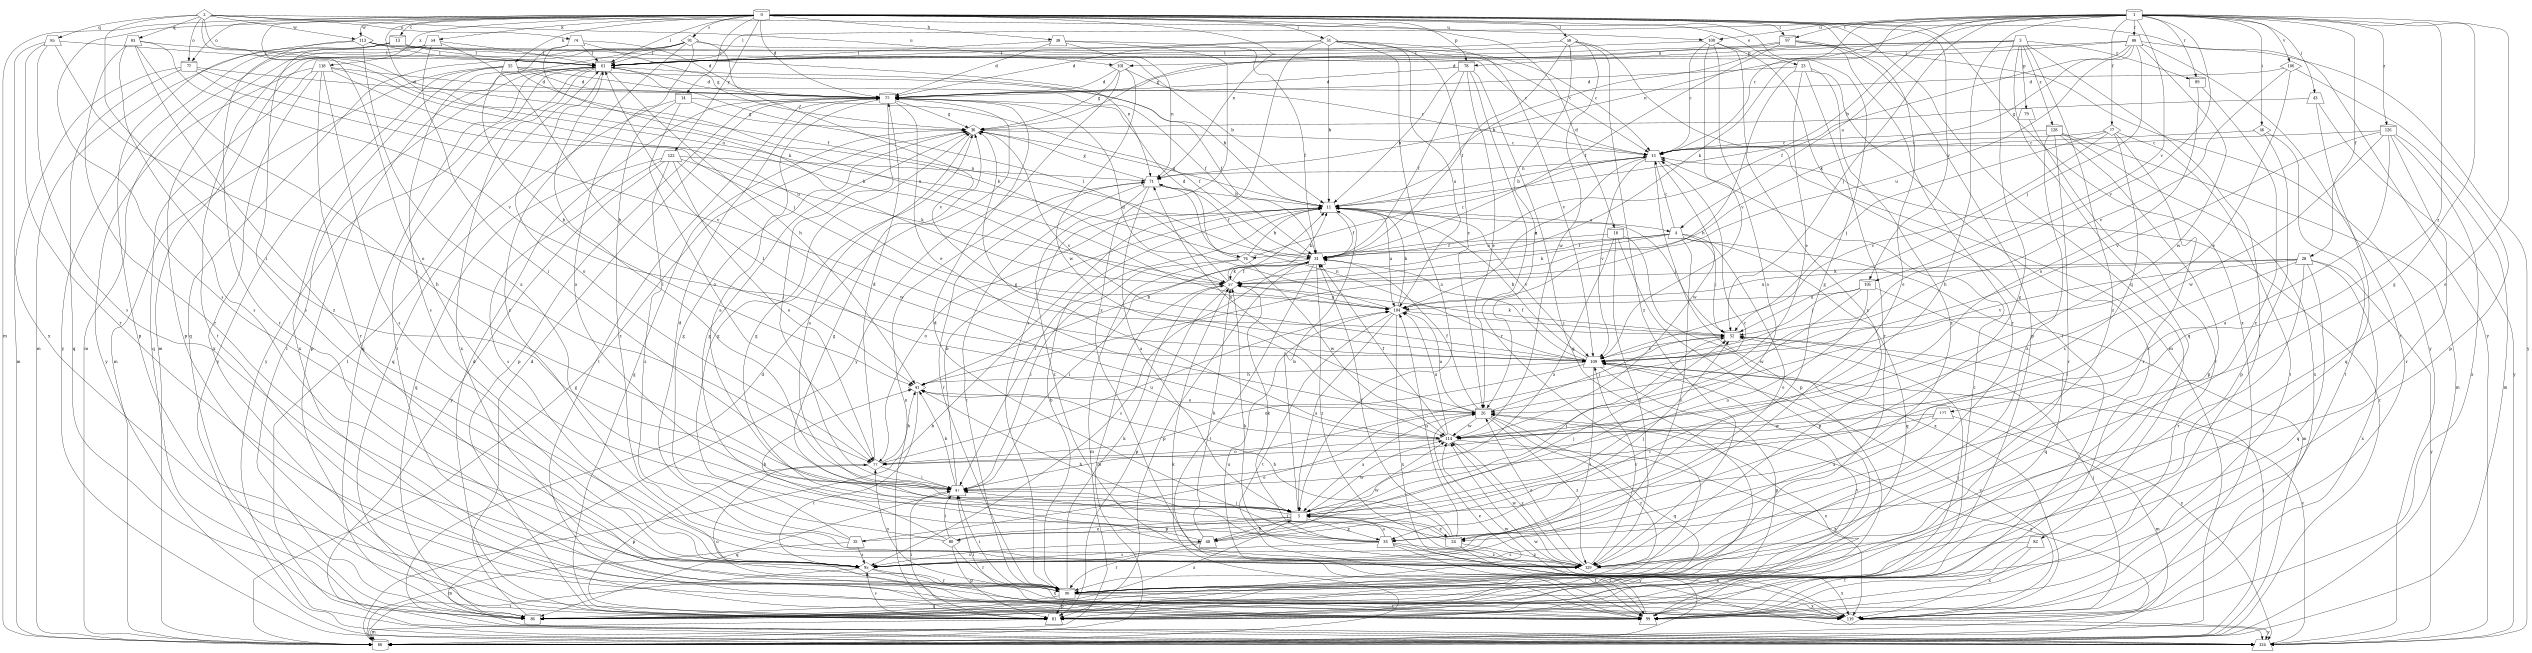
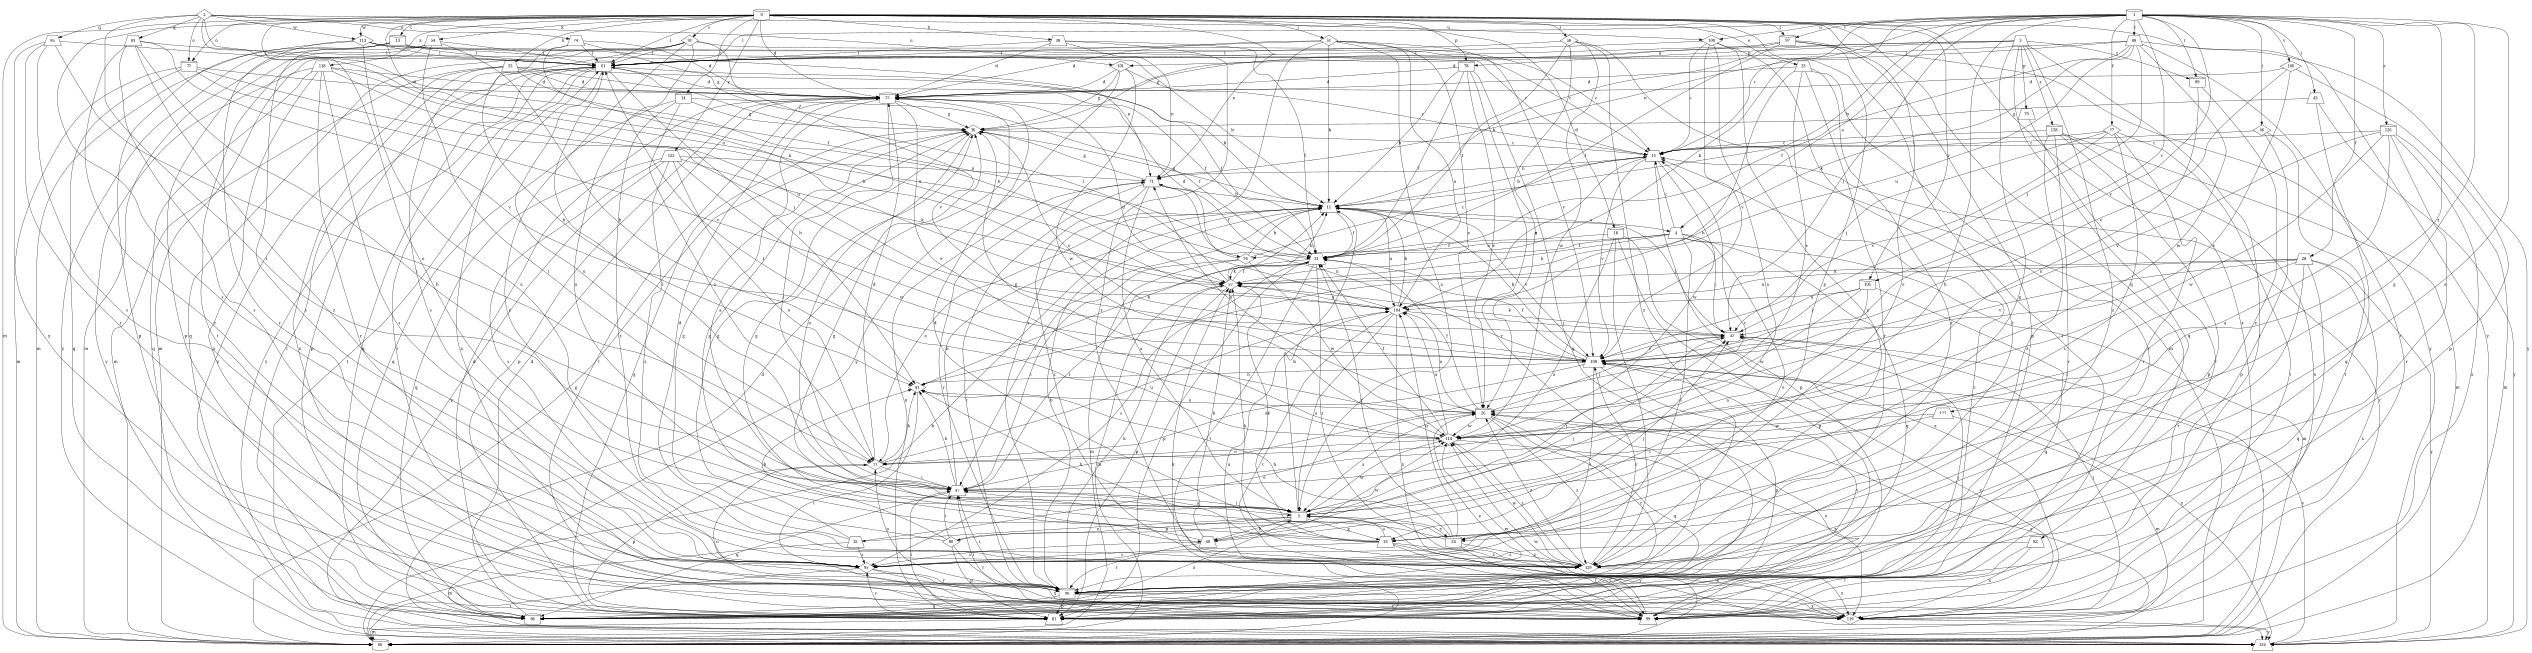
node "52": label "52" -> "42"
edge "127" -> "5": now "47" -> "5"
